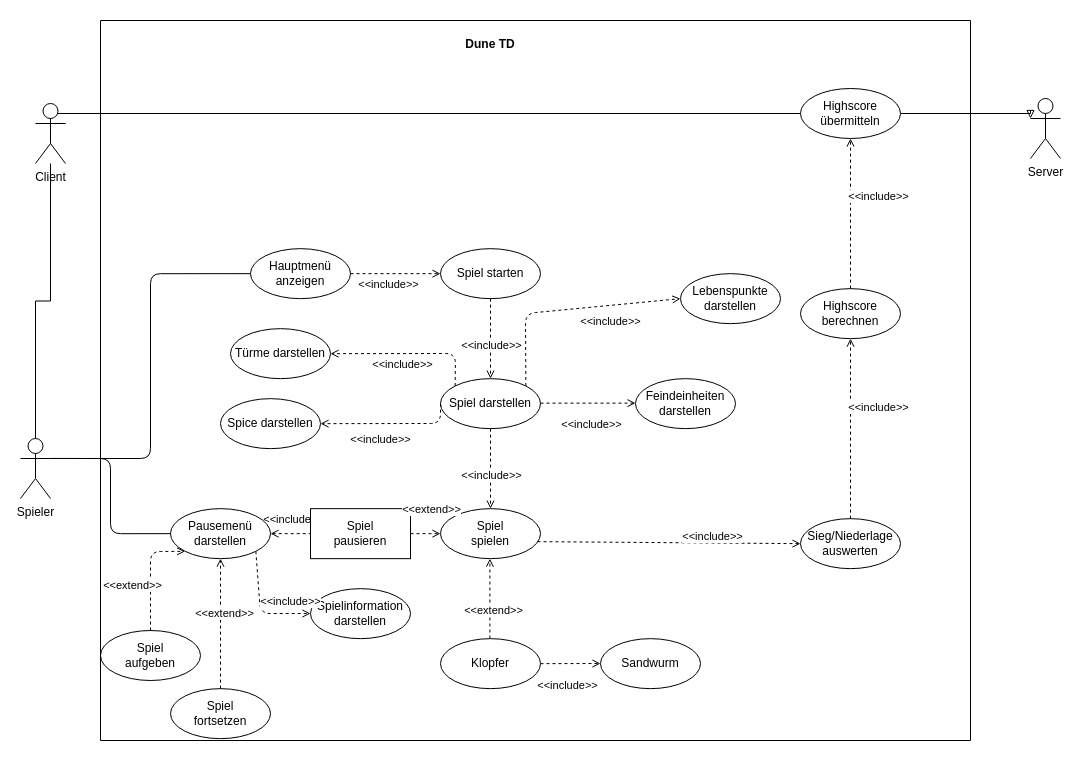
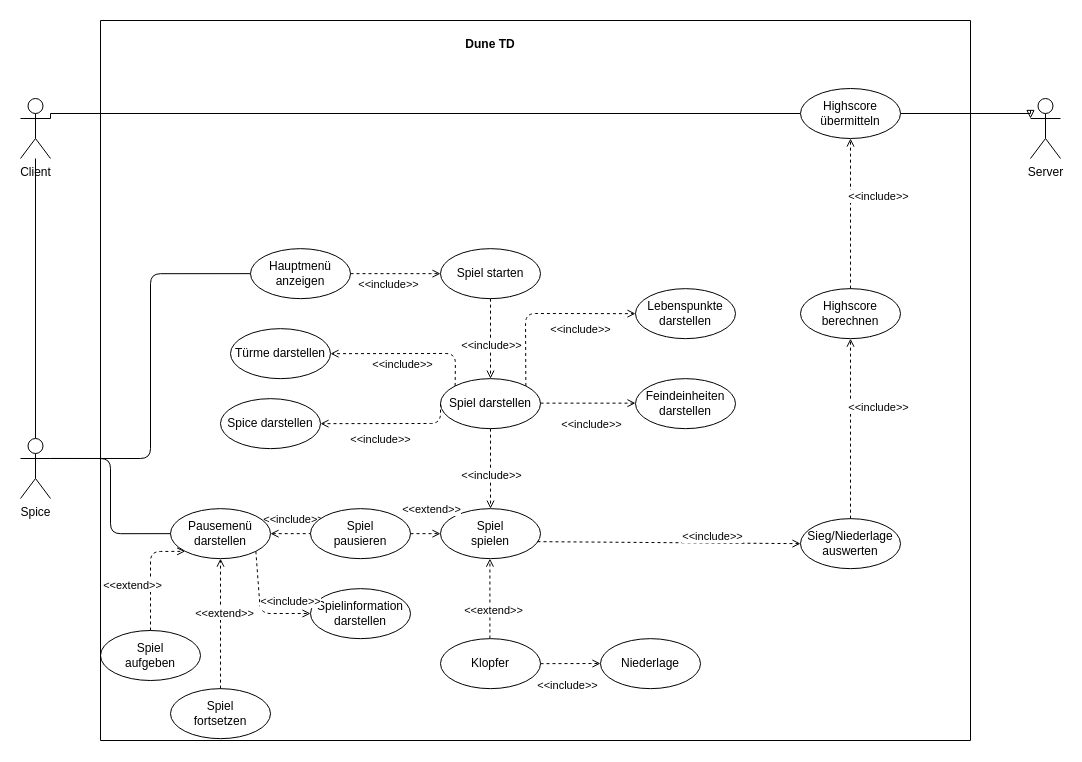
node "Client": moved (51, 134) -> (36, 129)
node "Lebenspunkte darstellen": moved (731, 299) -> (686, 314)
node "Spieler": label "Spieler" -> "Spice"
node "Spiel pausieren": shape rectangle -> ellipse
node "Sandwurm": label "Sandwurm" -> "Niederlage"
